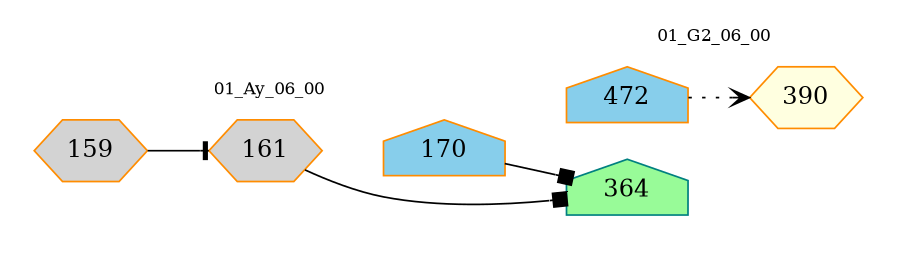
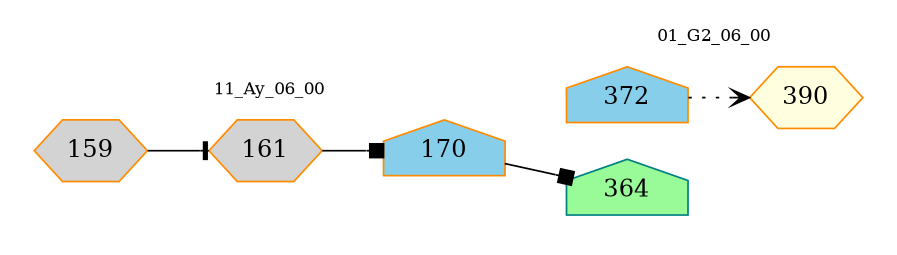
cluster "01_Ay_06_00": label "01_Ay_06_00" -> "11_Ay_06_00"
node "472": label "472" -> "372"
edge "161" -> "364": now "161" -> "170"
